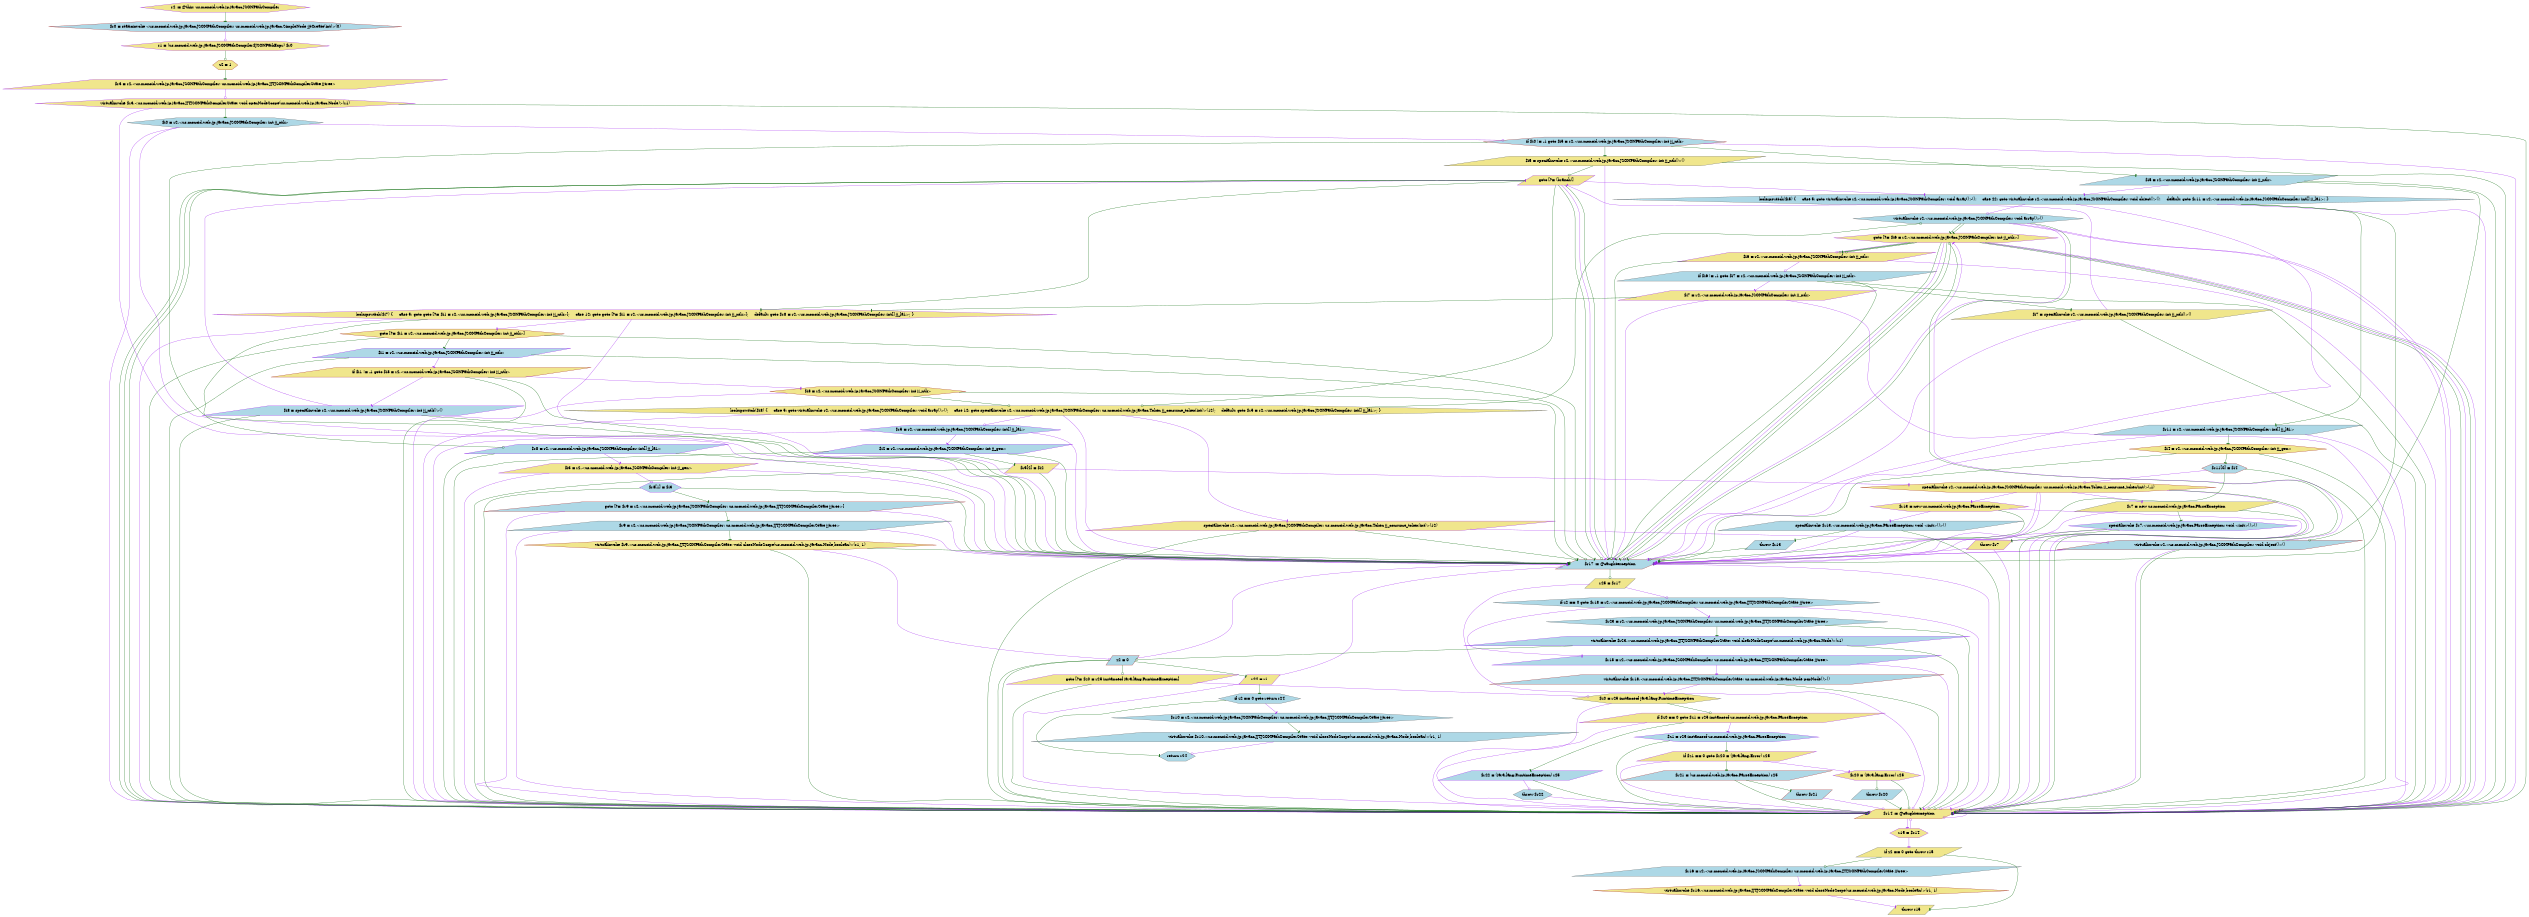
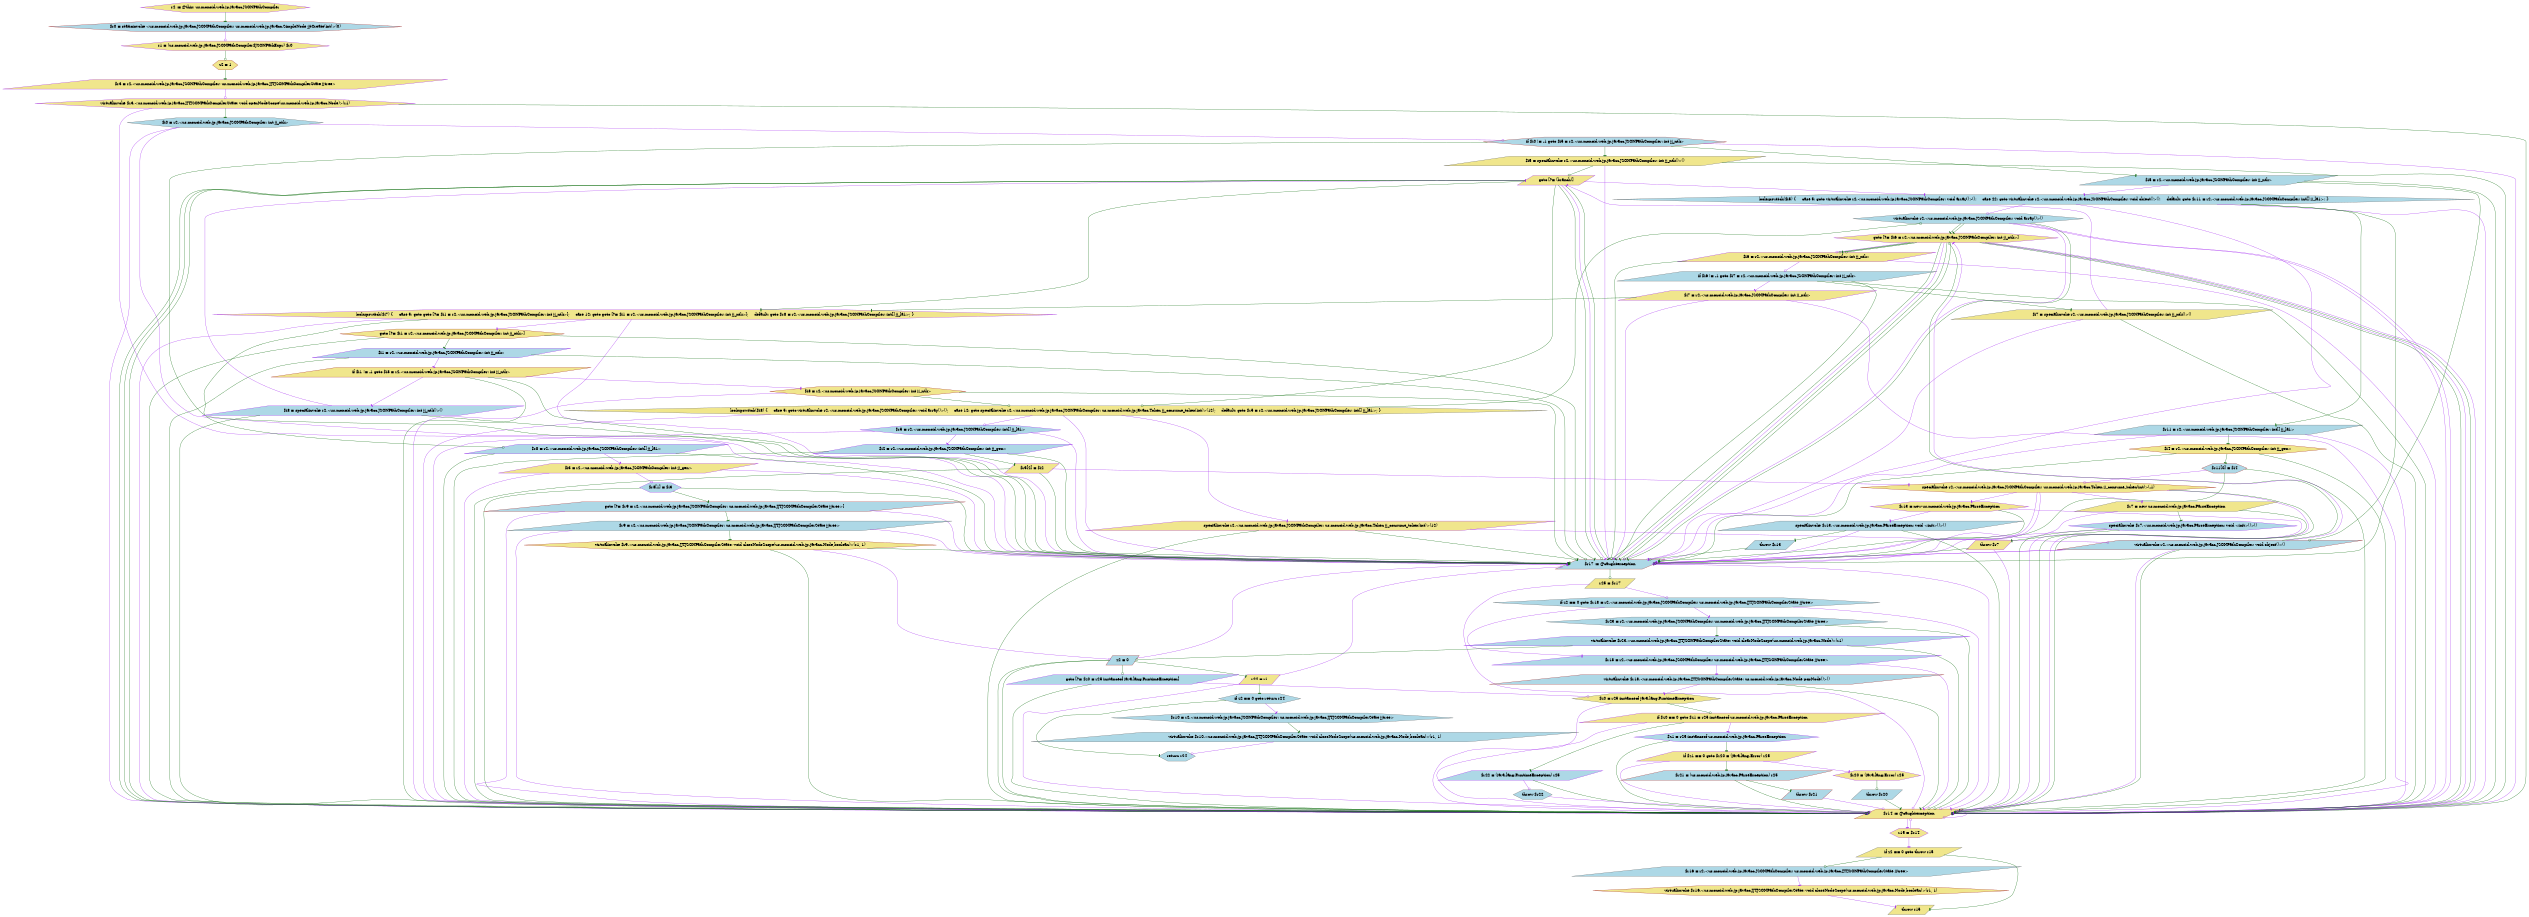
edge "throw $r7" -> "$r17 := @caughtexception": color purple -> darkgreen
node "goto [?= $z0 = r25 instanceof java.lang.RuntimeException]": fillcolor khaki -> lightblue
edge "$r20 = (java.lang.Error) r25" -> "$r14 := @caughtexception": removed
